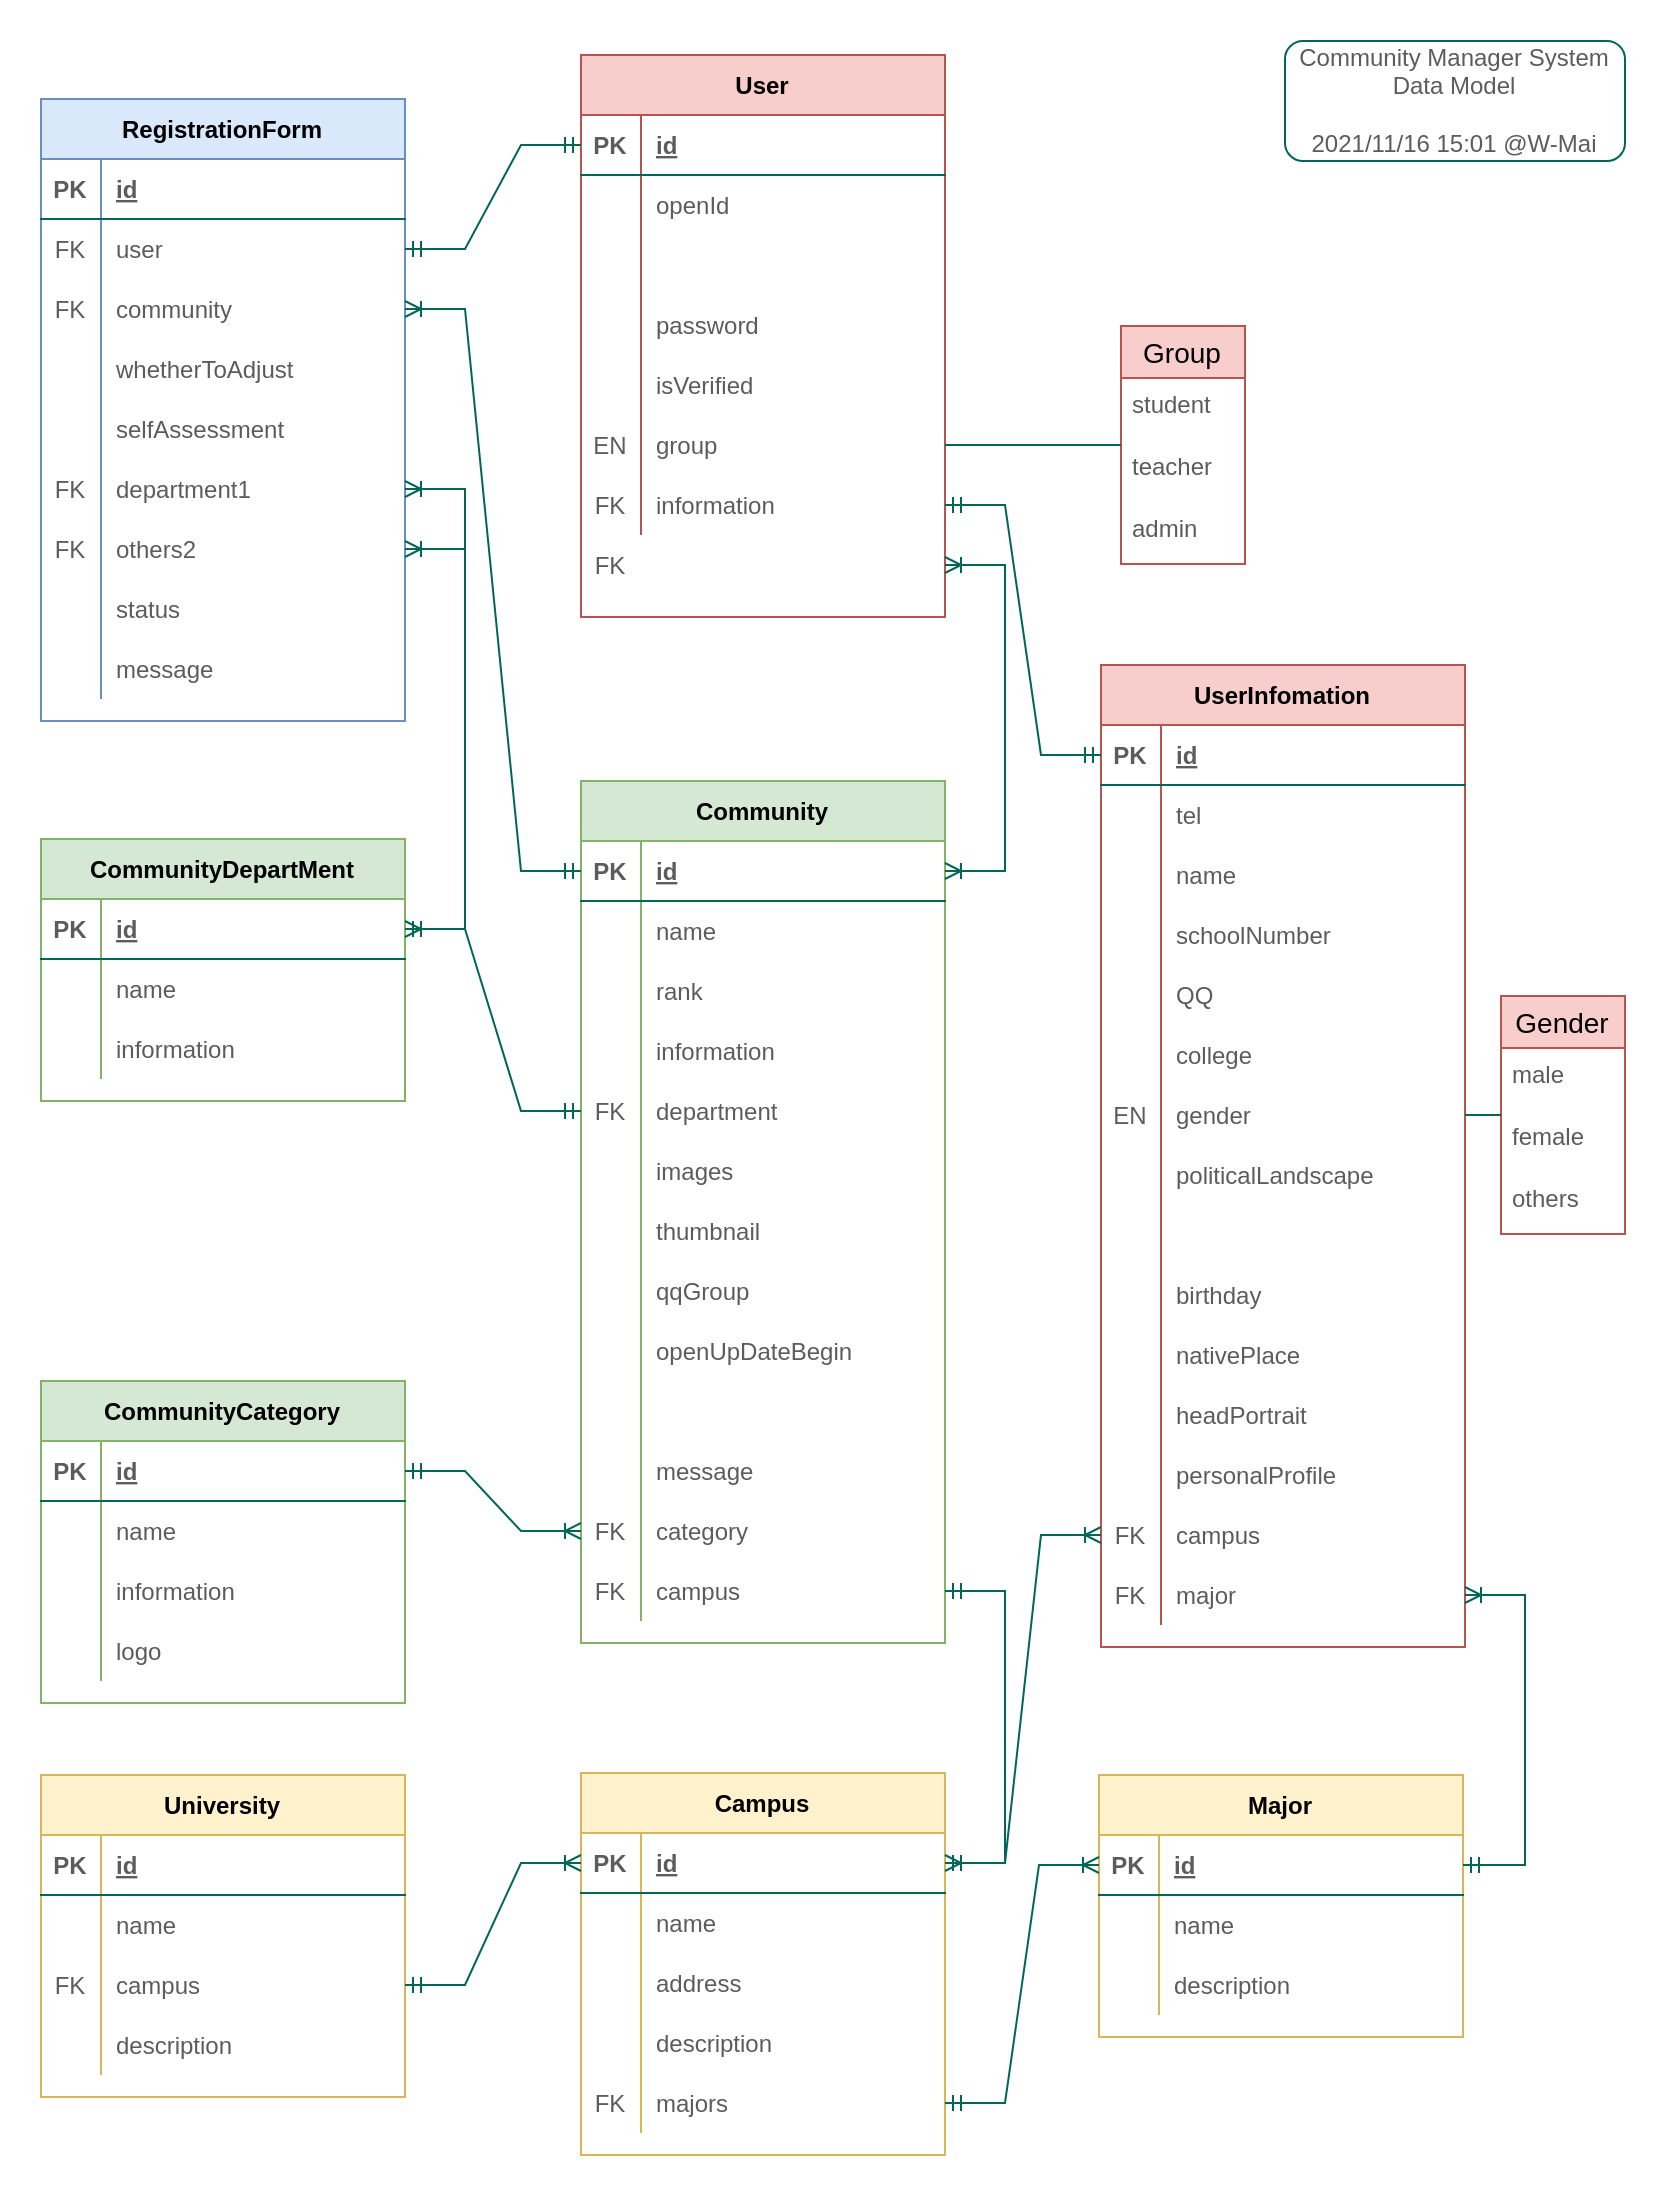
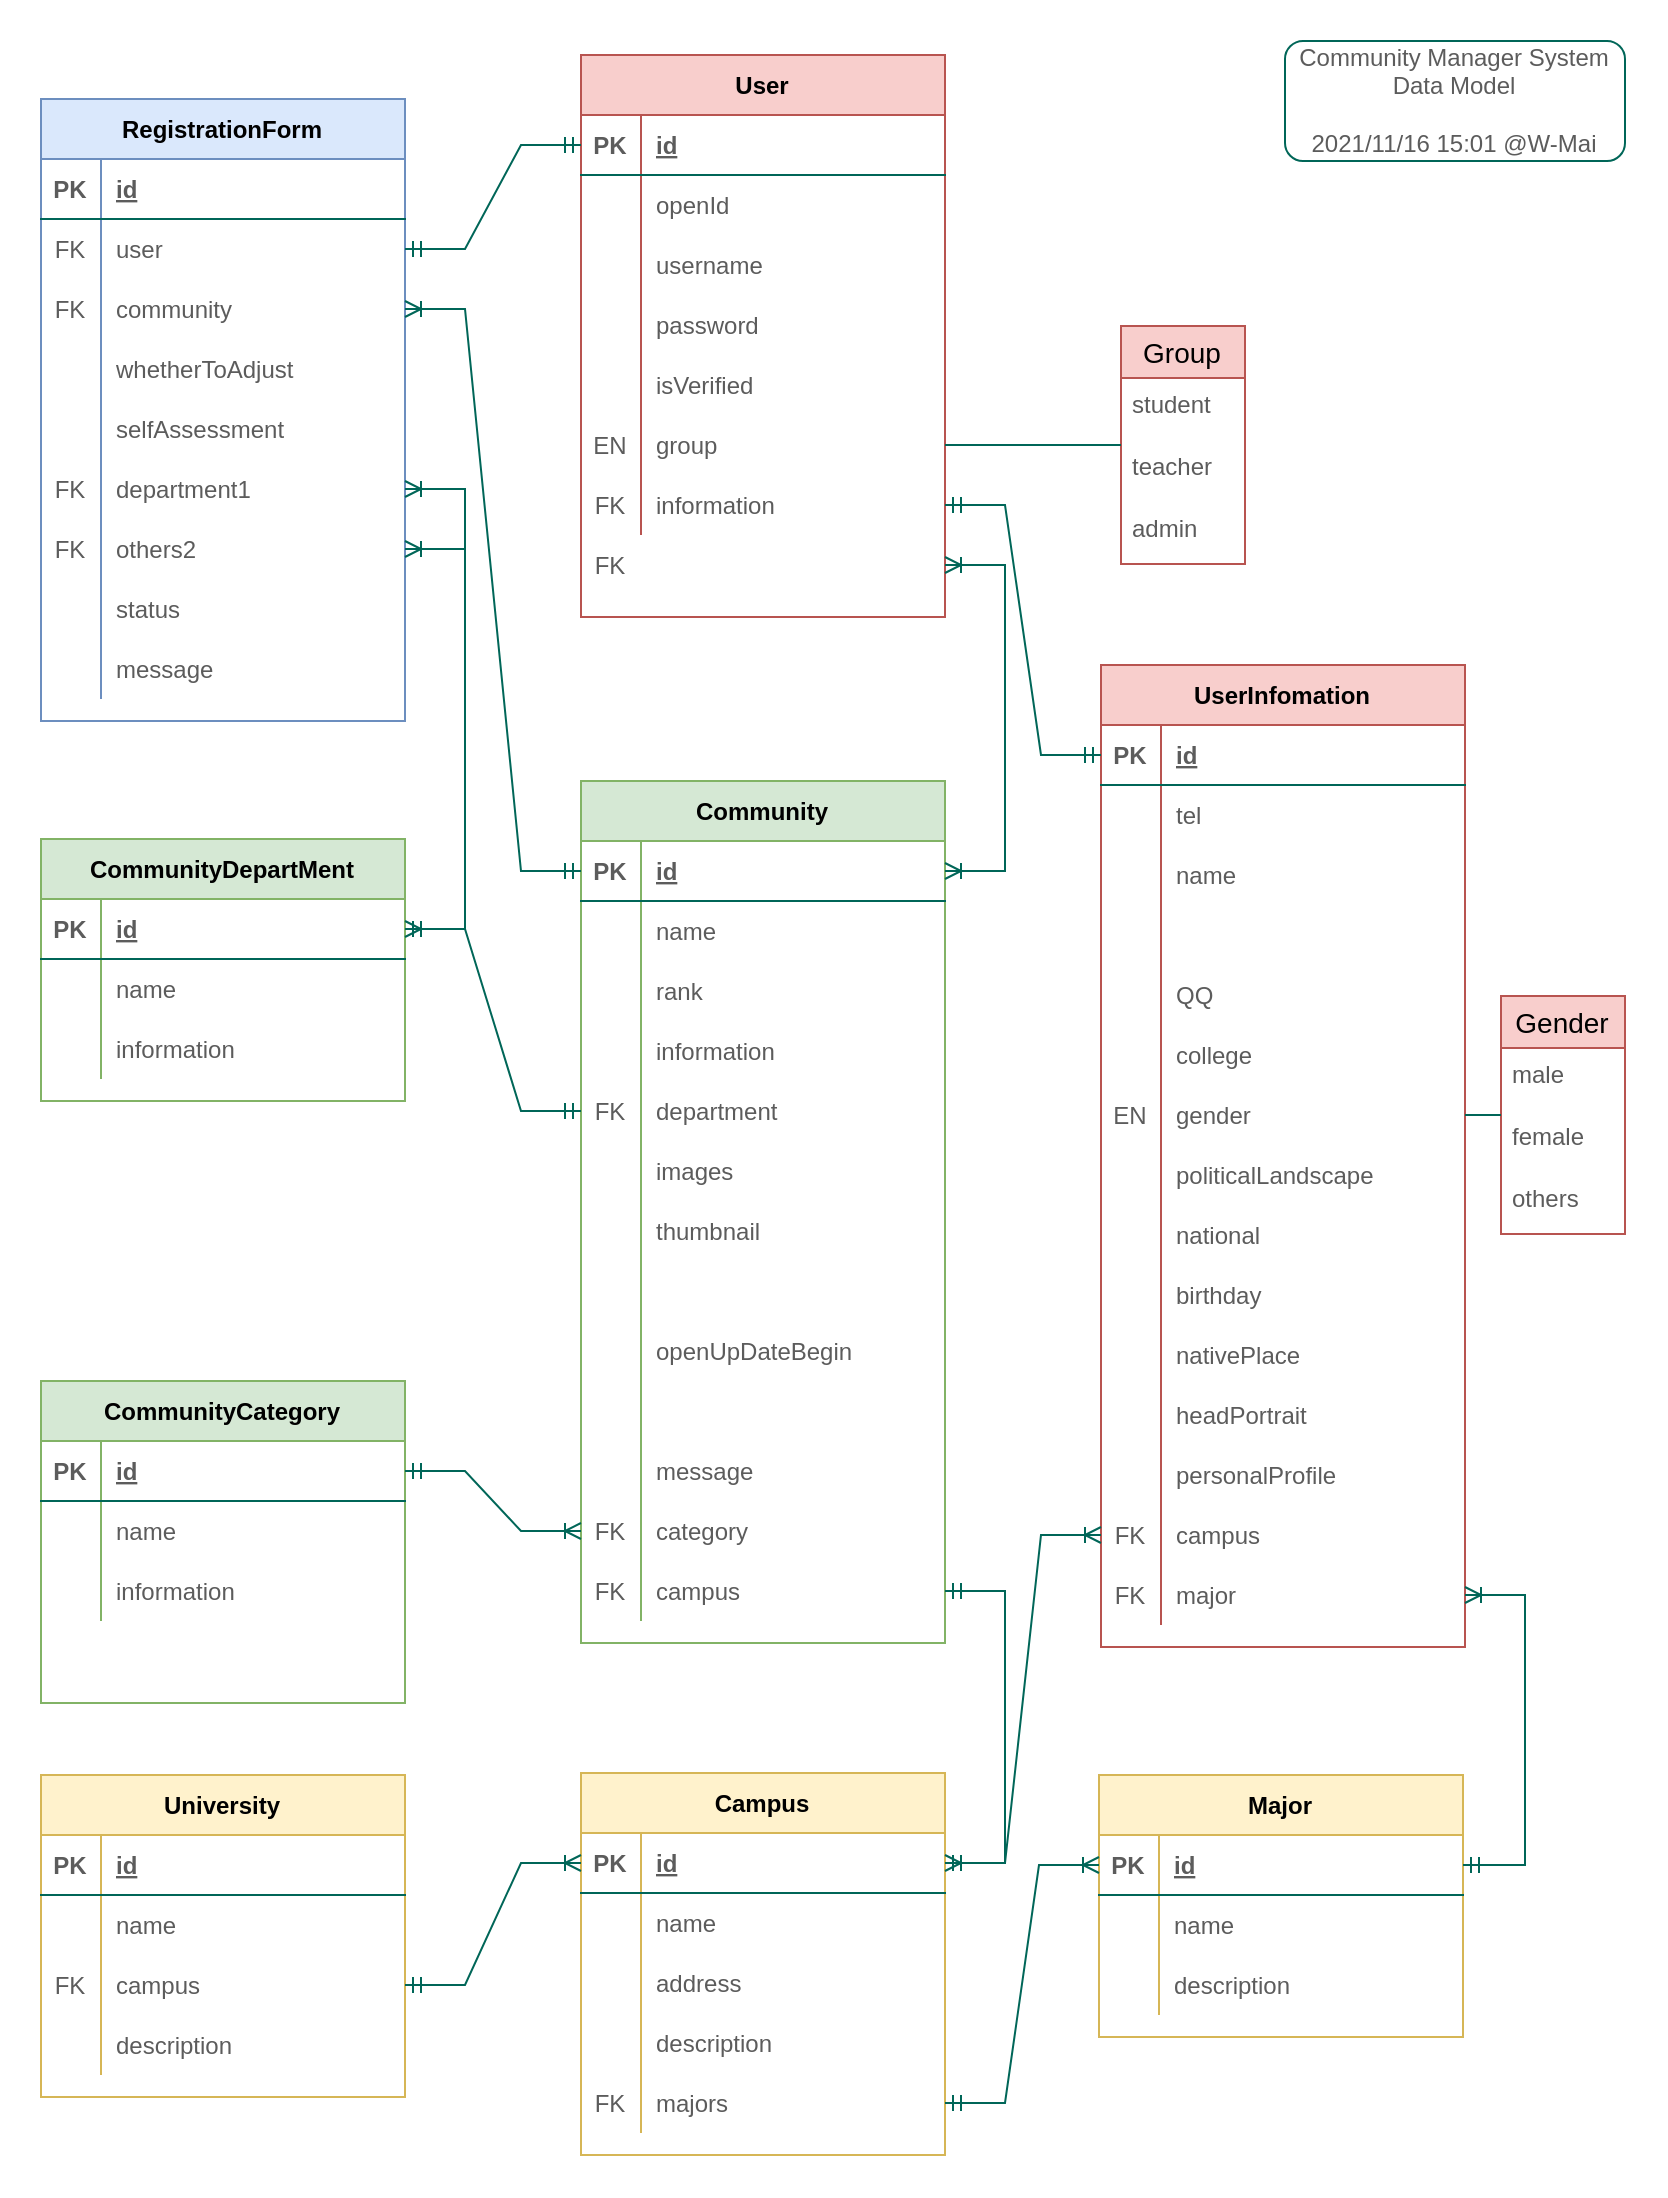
node "username": added
node "schoolNumber": removed
node "national": added
node "qqGroup": removed
node "logo": removed
